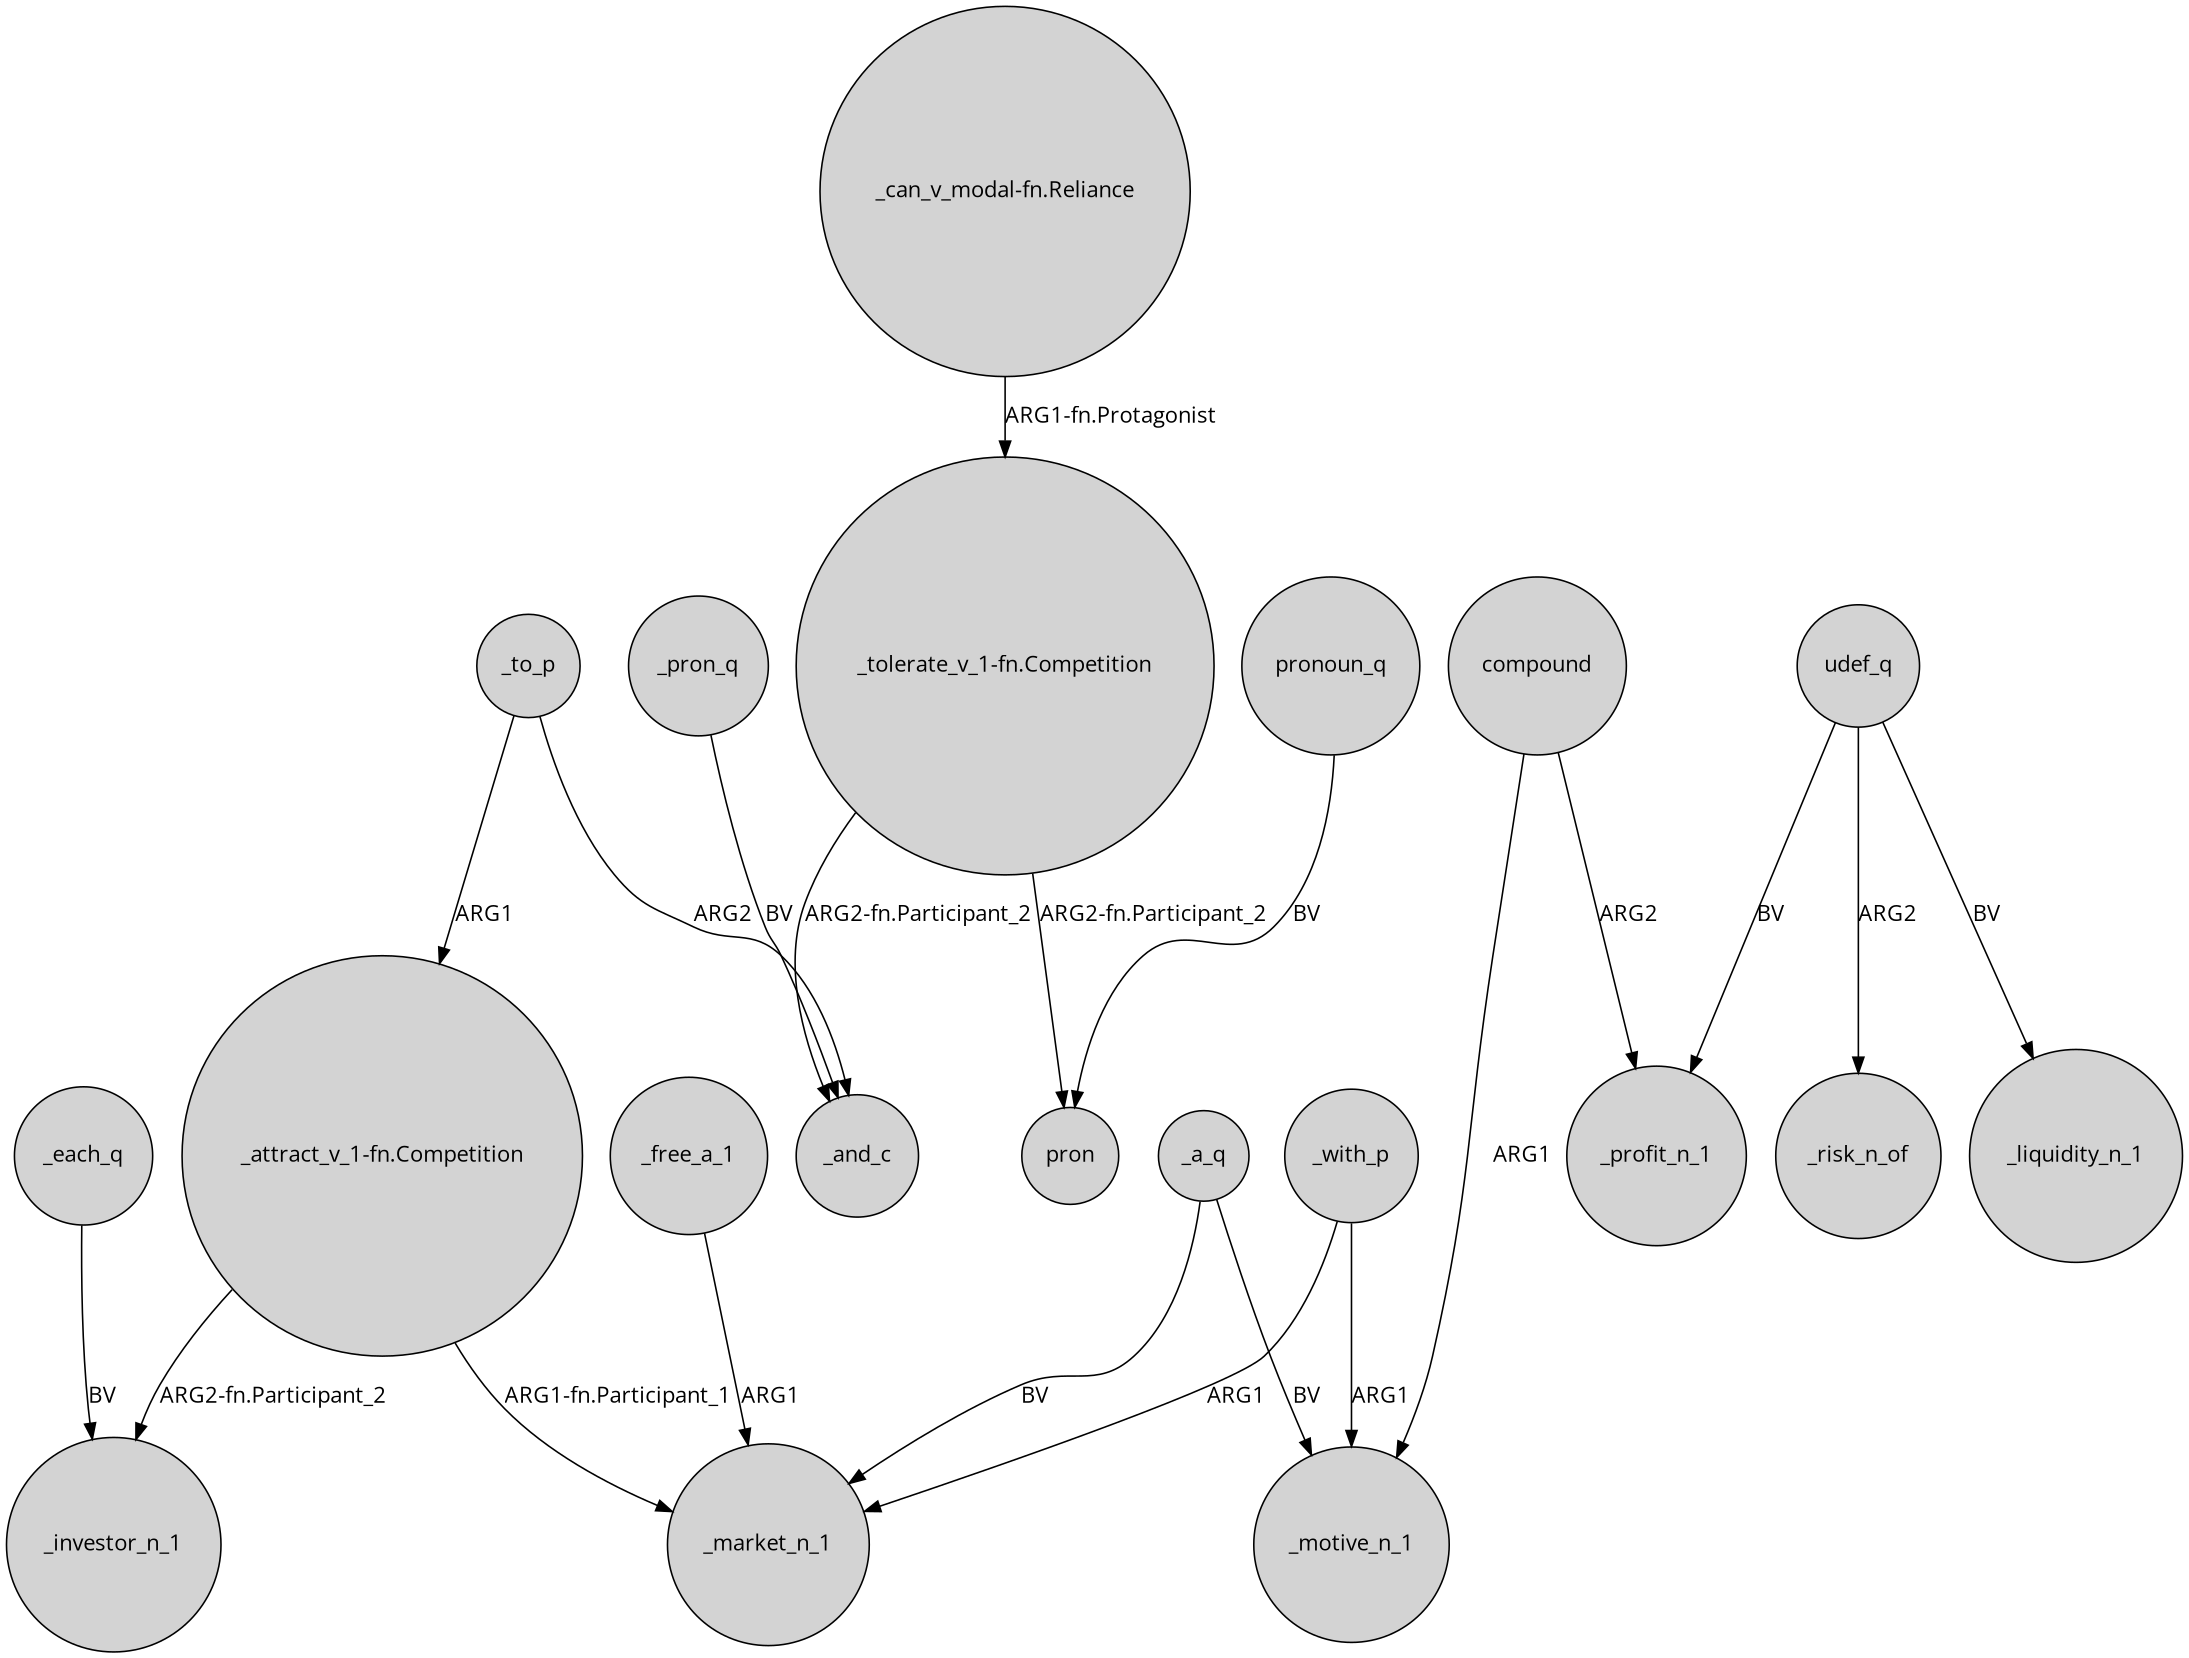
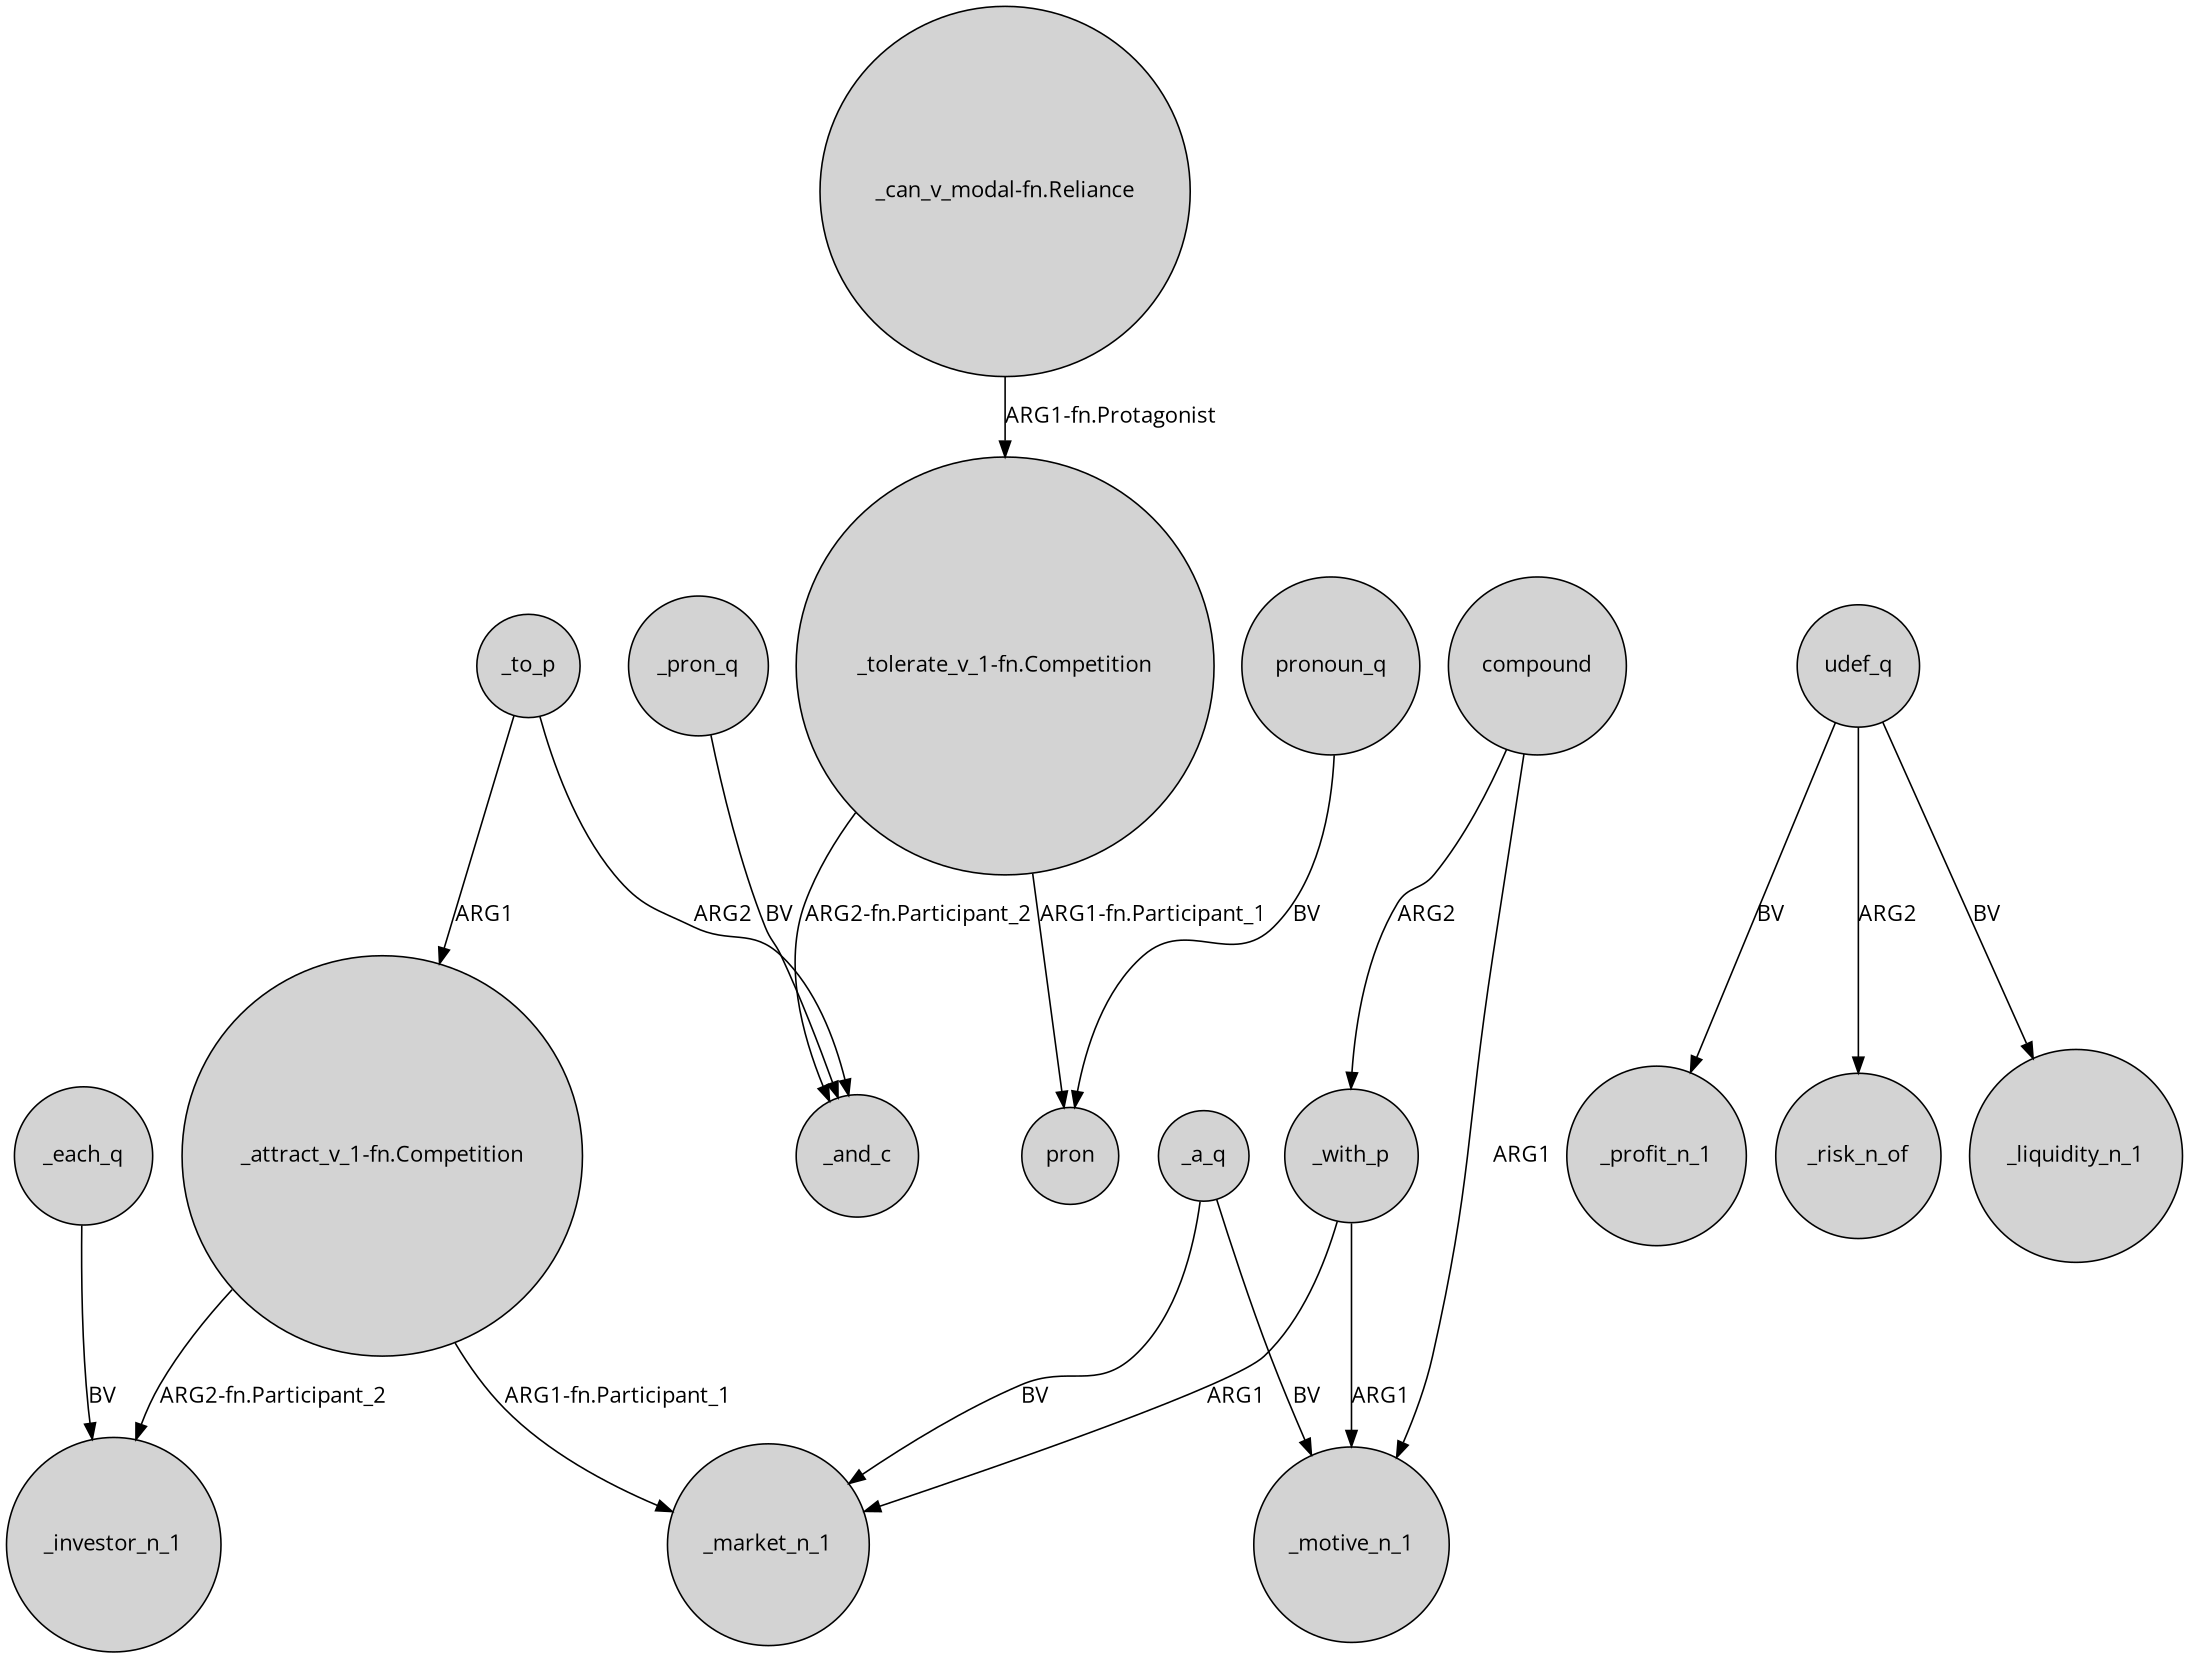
edge "compound" -> "_profit_n_1": now "compound" -> "_with_p"
edge "_tolerate_v_1-fn.Competition" -> "pron": label "ARG2-fn.Participant_2" -> "ARG1-fn.Participant_1"
node "_free_a_1": removed
